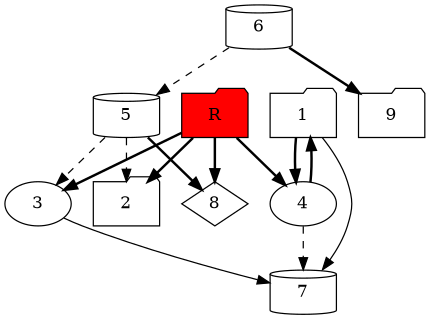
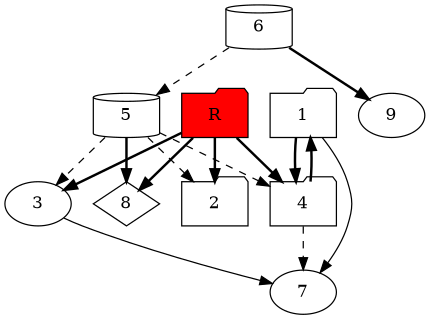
node "9": shape folder -> ellipse
edge "5" -> "4": added
node "4": shape ellipse -> folder
node "7": shape cylinder -> ellipse
